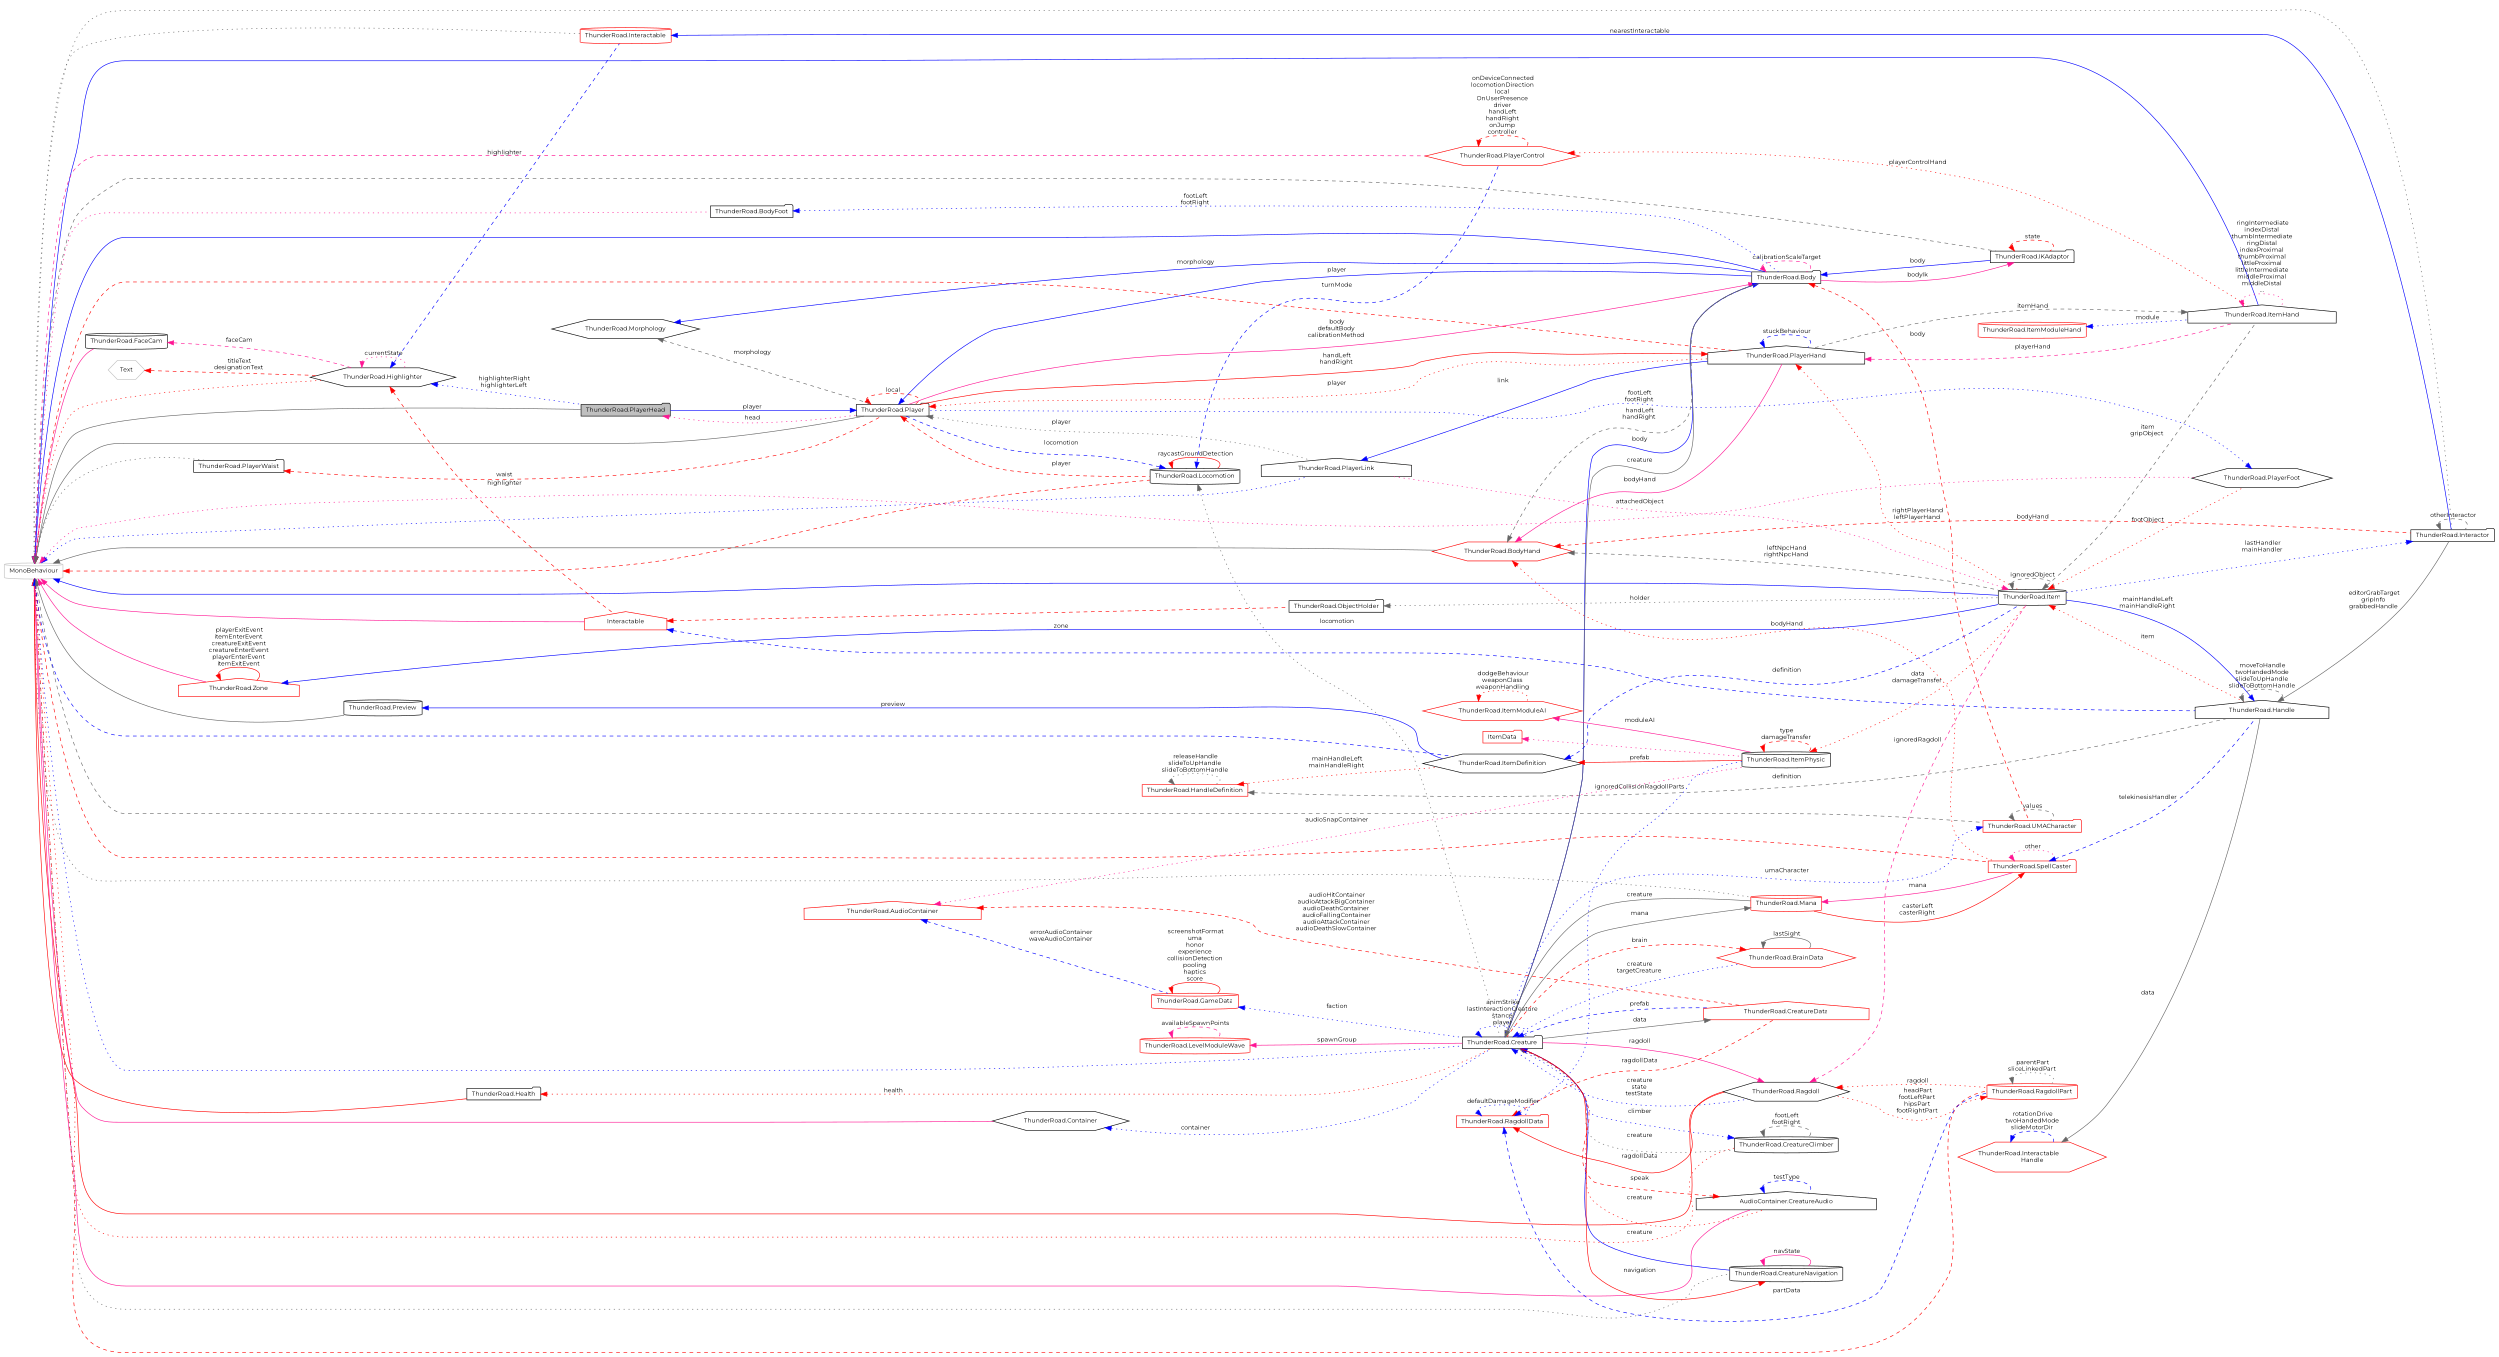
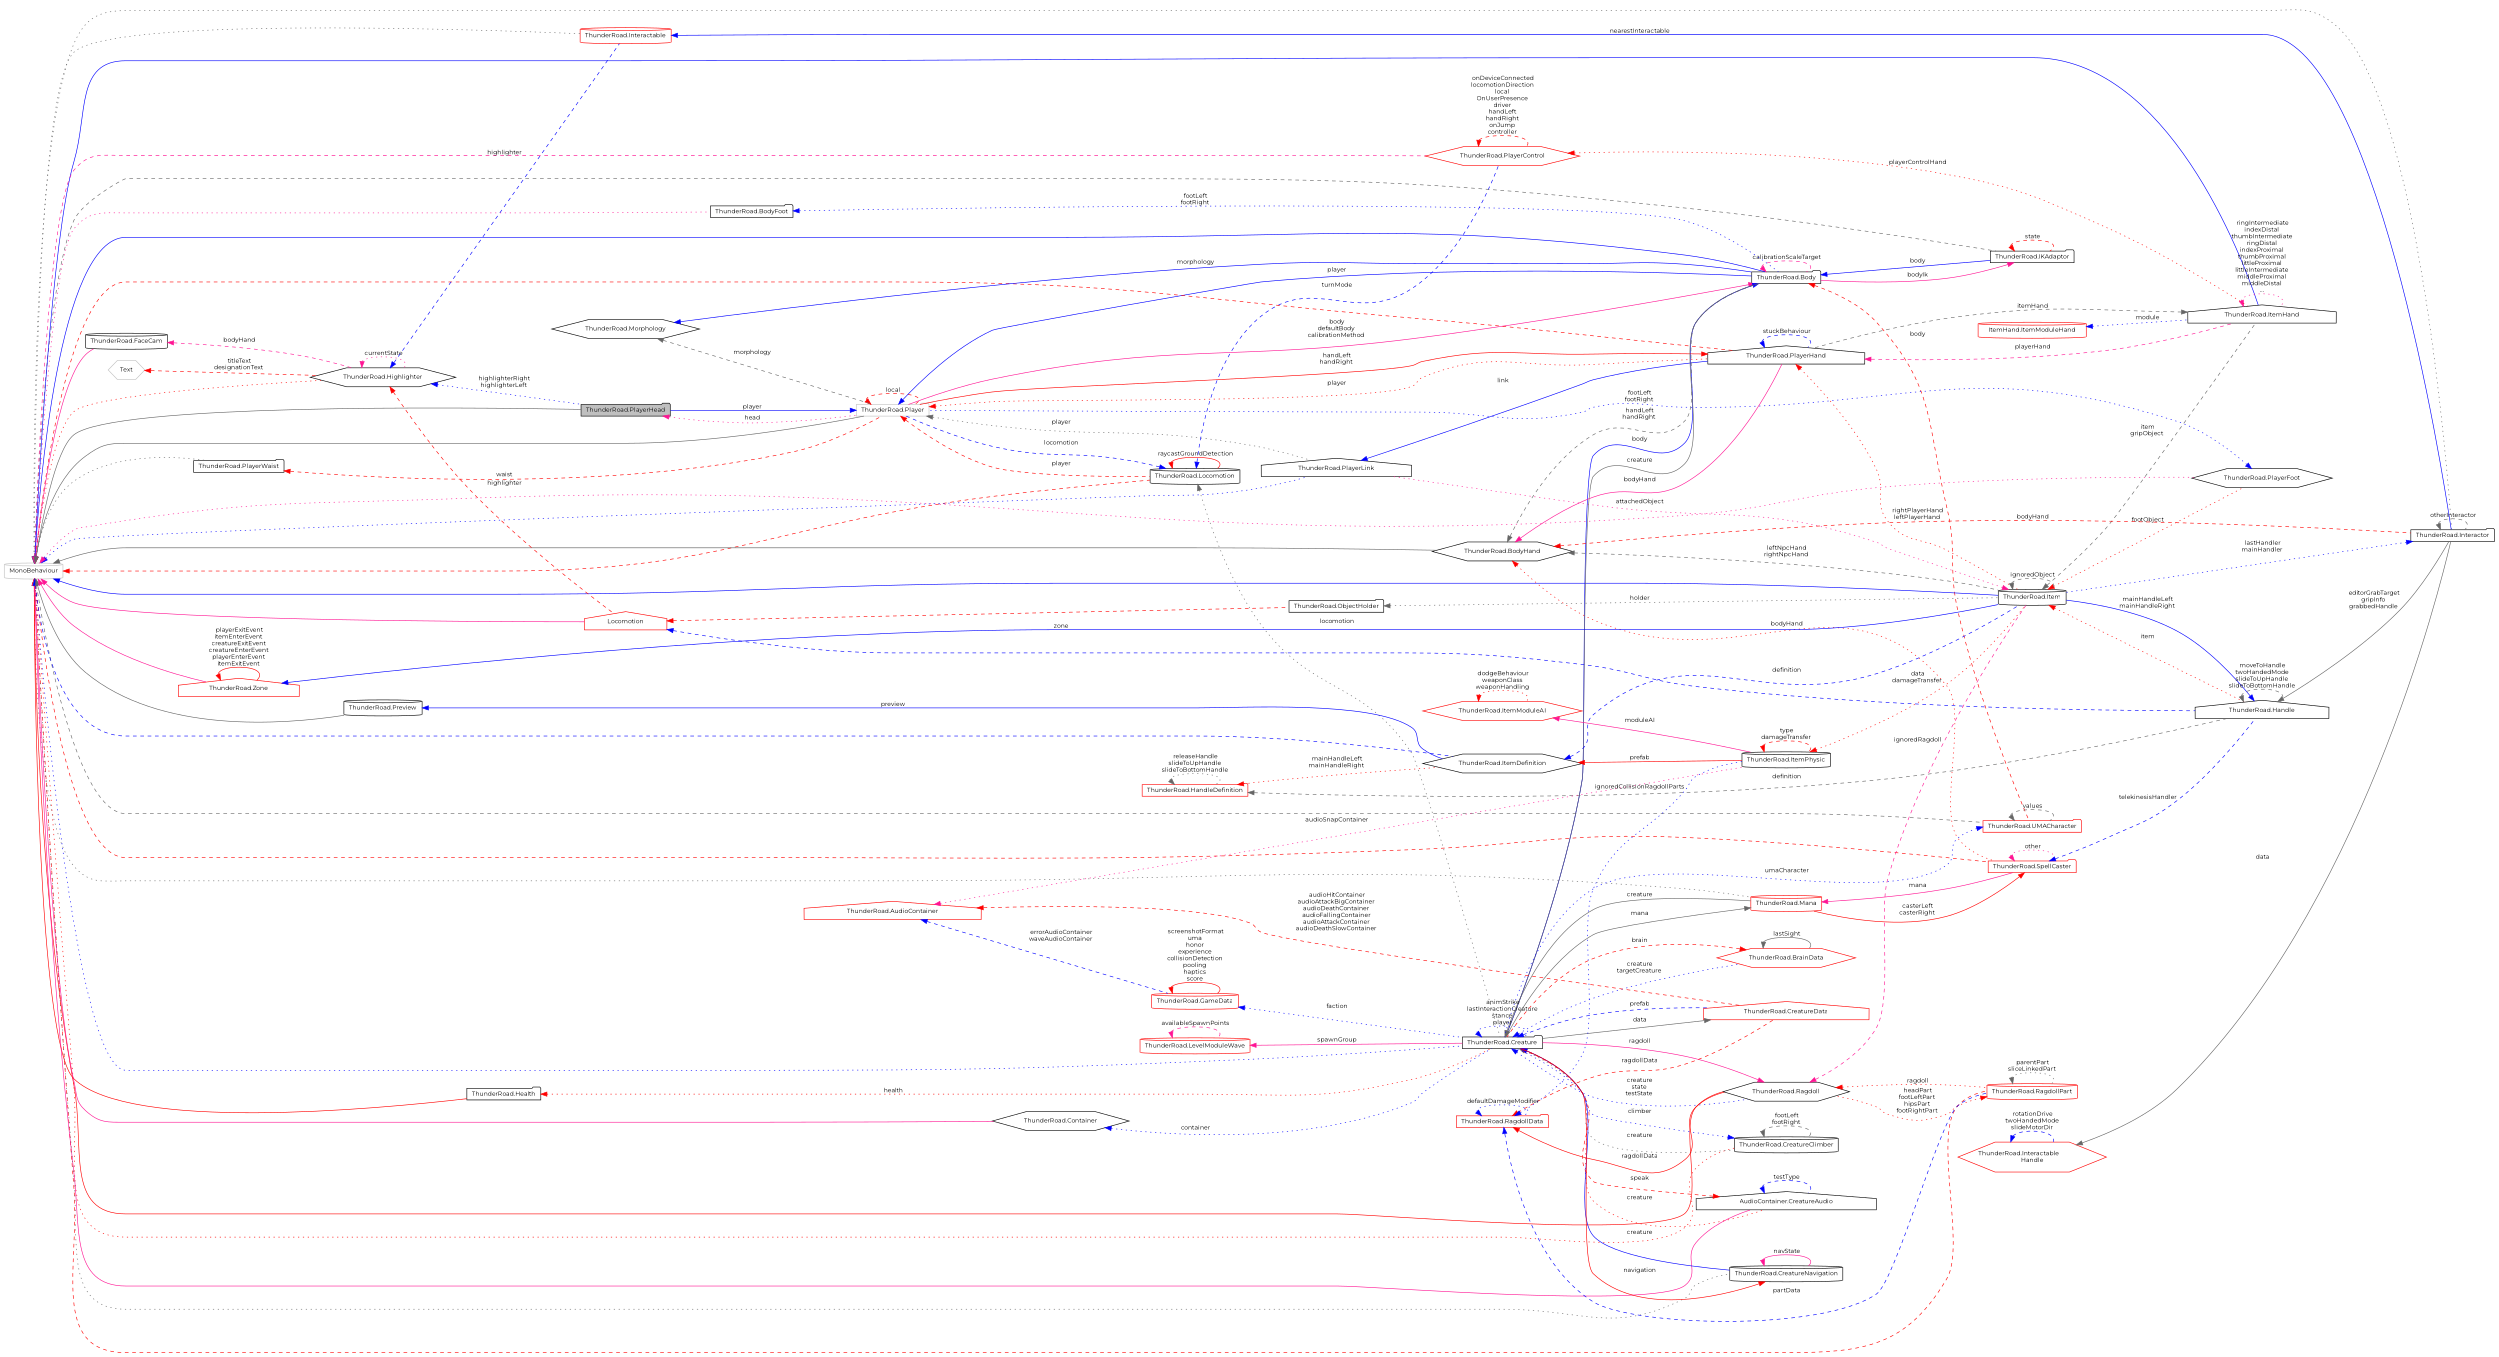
node "ThunderRoad.ItemModuleHand": label "ThunderRoad.ItemModuleHand" -> "ItemHand.ItemModuleHand"
edge "ThunderRoad.Highlighter" -> "ThunderRoad.FaceCam": label " faceCam" -> " bodyHand"
node "ThunderRoad.Player": color black -> grey75
node "ThunderRoad.BodyHand": color red -> black
node "Interactable": label "Interactable" -> "Locomotion"
node "ItemData": removed
edge "ThunderRoad.Handle" -> "ThunderRoad.Interactable Handle": now "ThunderRoad.Interactor" -> "ThunderRoad.Interactable Handle"
